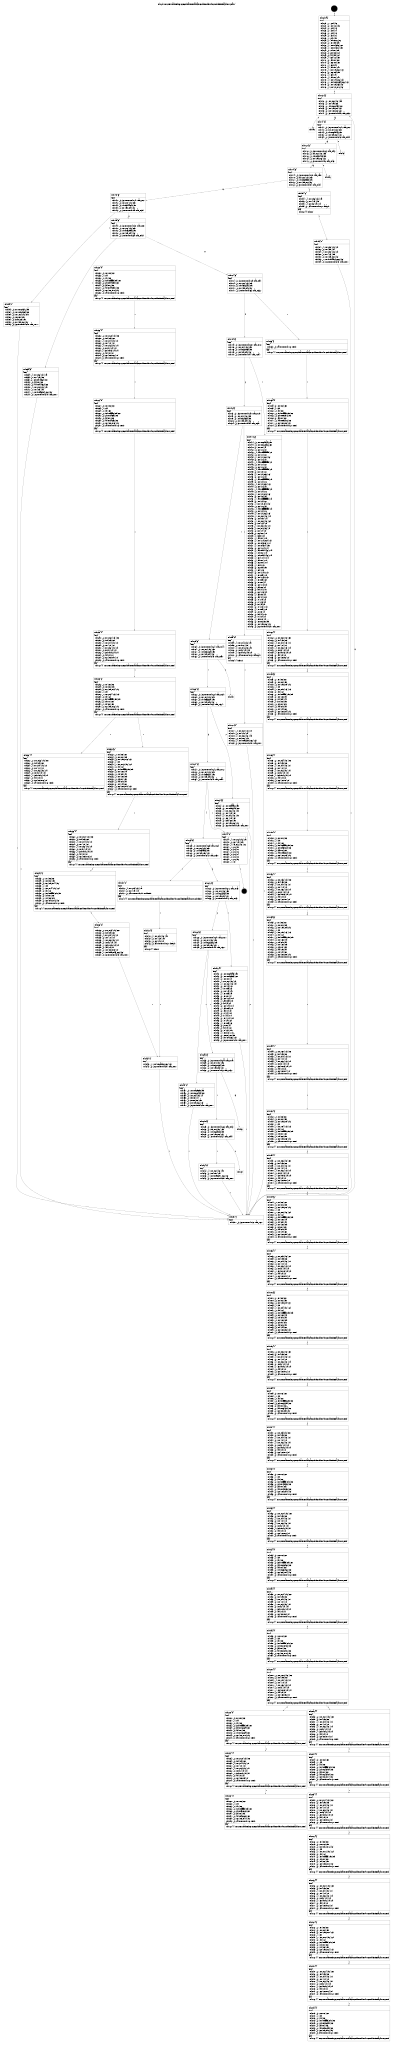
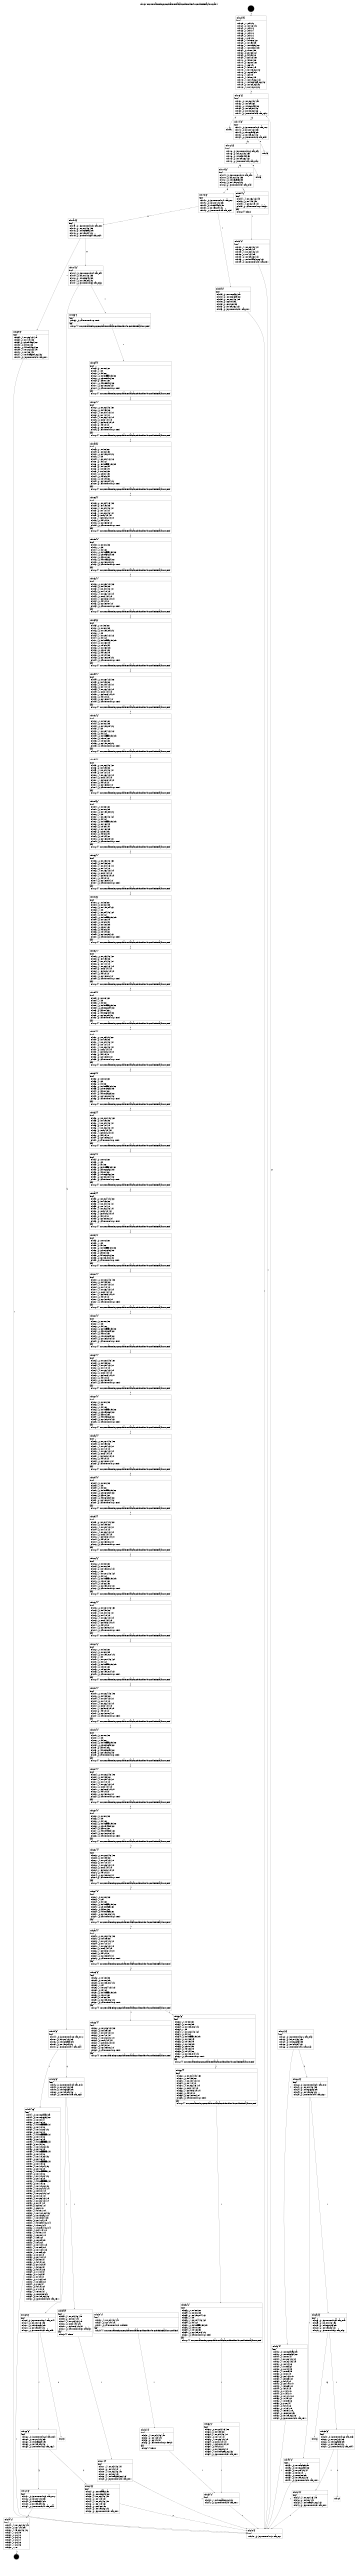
node "0x40185a [25]": removed
edge "0x402000 [44]" -> "0x4020a8 [44]": now "0x402080 [40]" -> "0x4020a8 [44]"
node "0x402204 [44]": added
